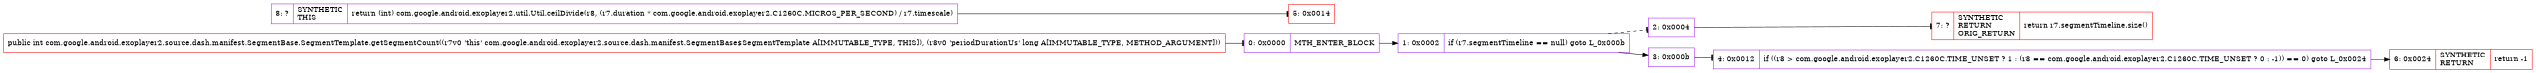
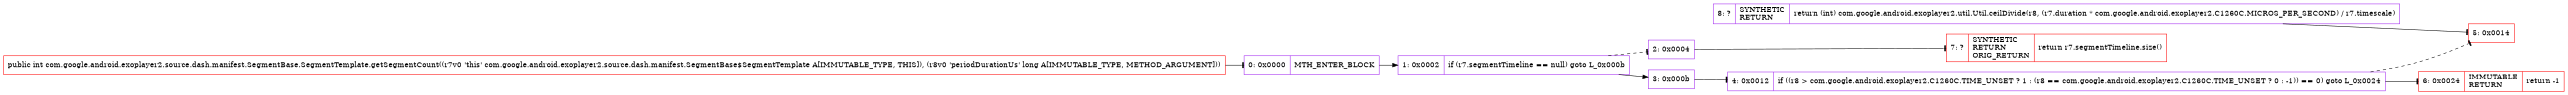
node "8: ?": text "THIS" -> "RETURN"
node "6: 0x0024": text "SYNTHETIC" -> "IMMUTABLE"
edge "4: 0x0012" -> "6: 0x0024": arrowhead normal -> tee
edge "4: 0x0012" -> "5: 0x0014": added
